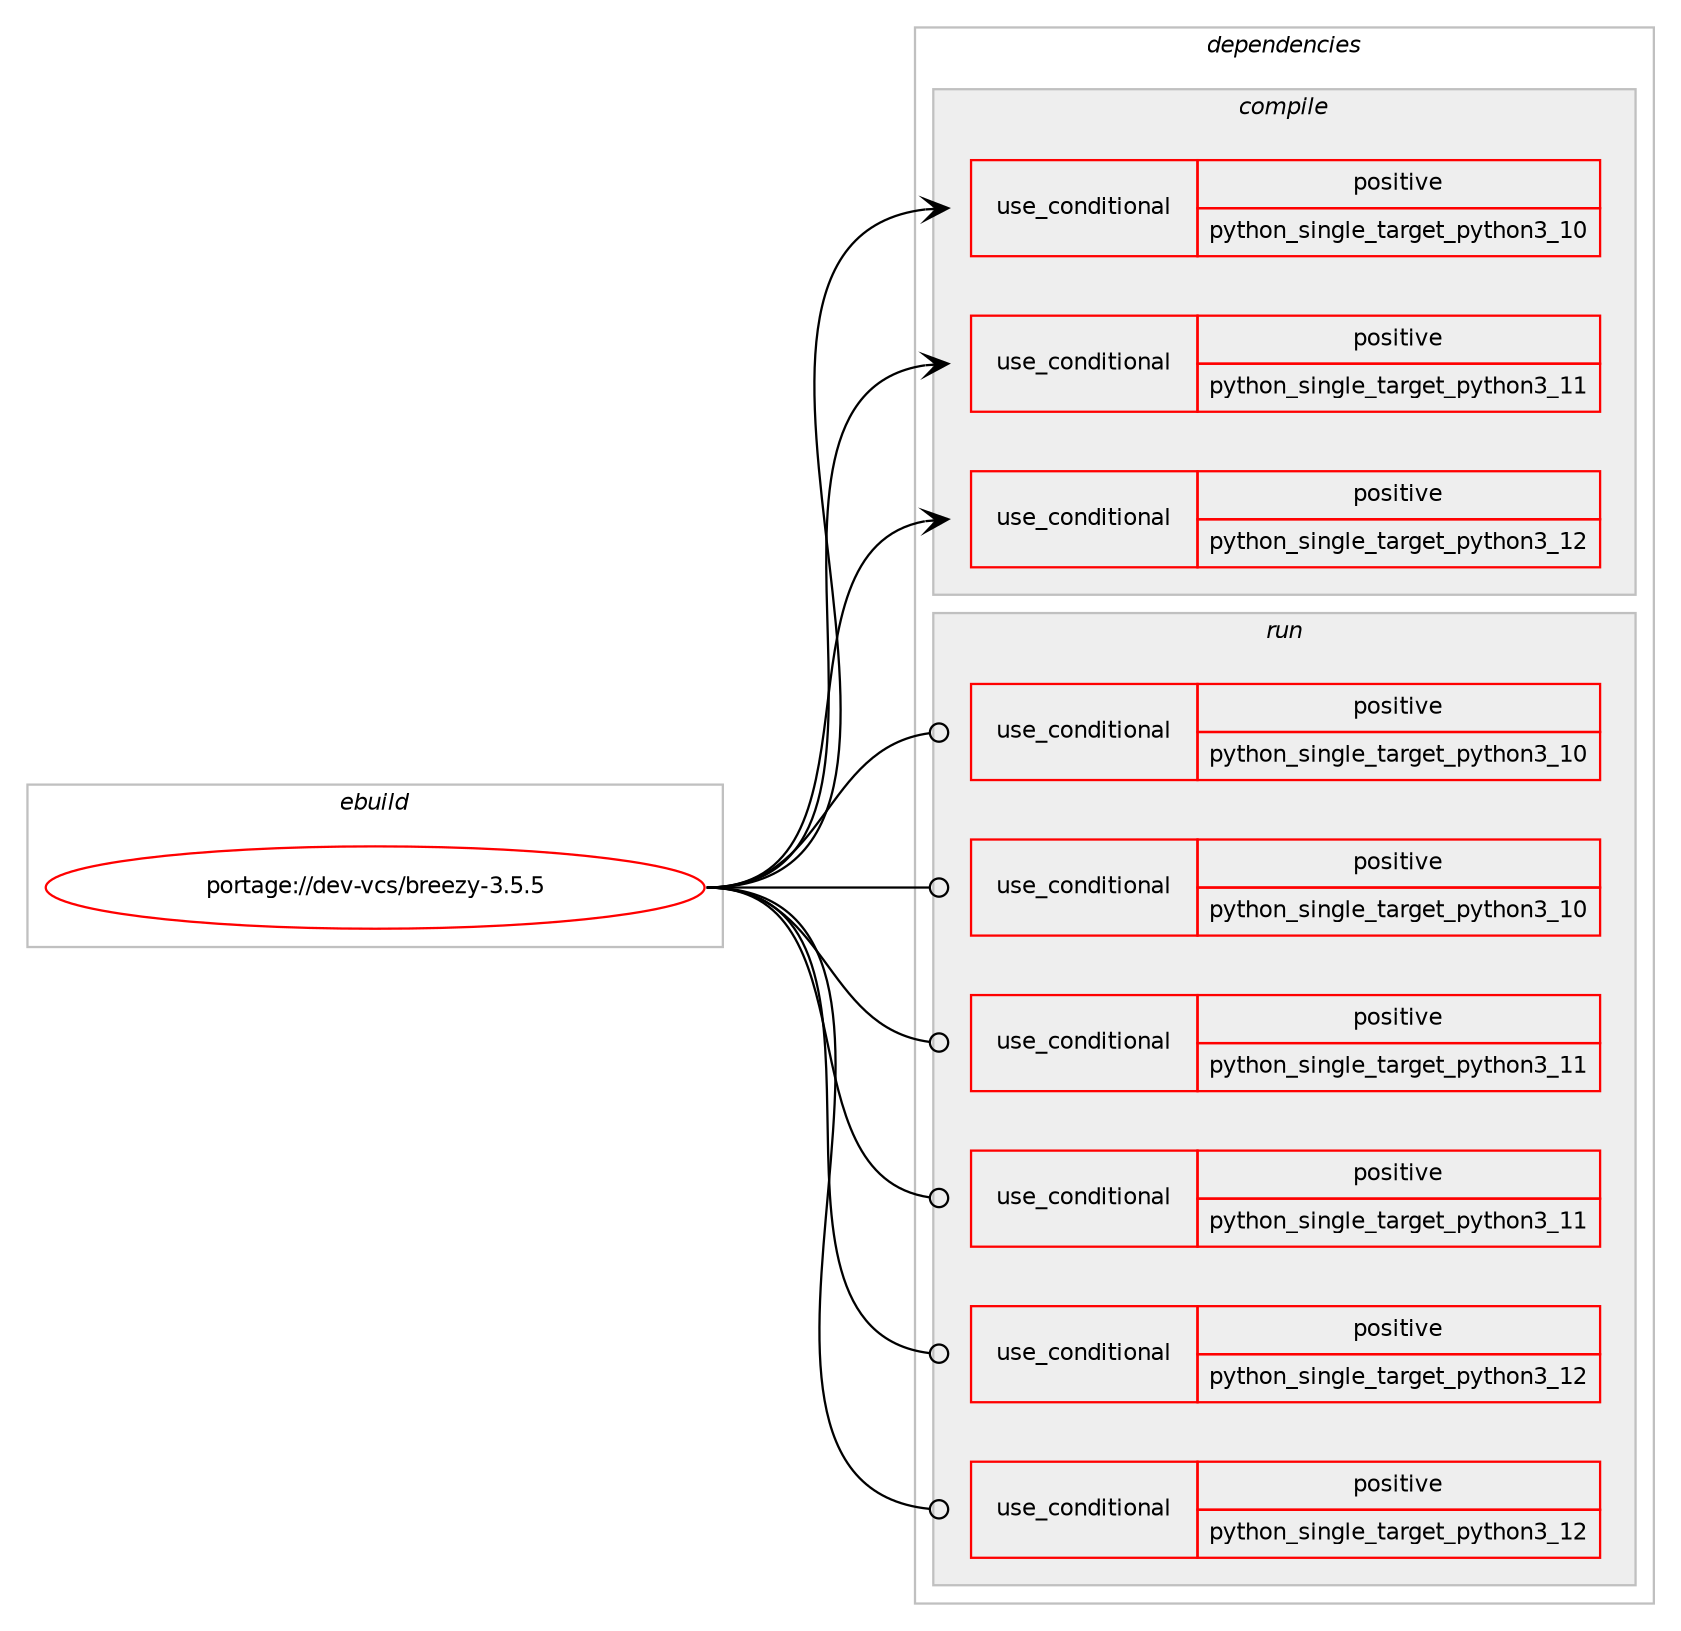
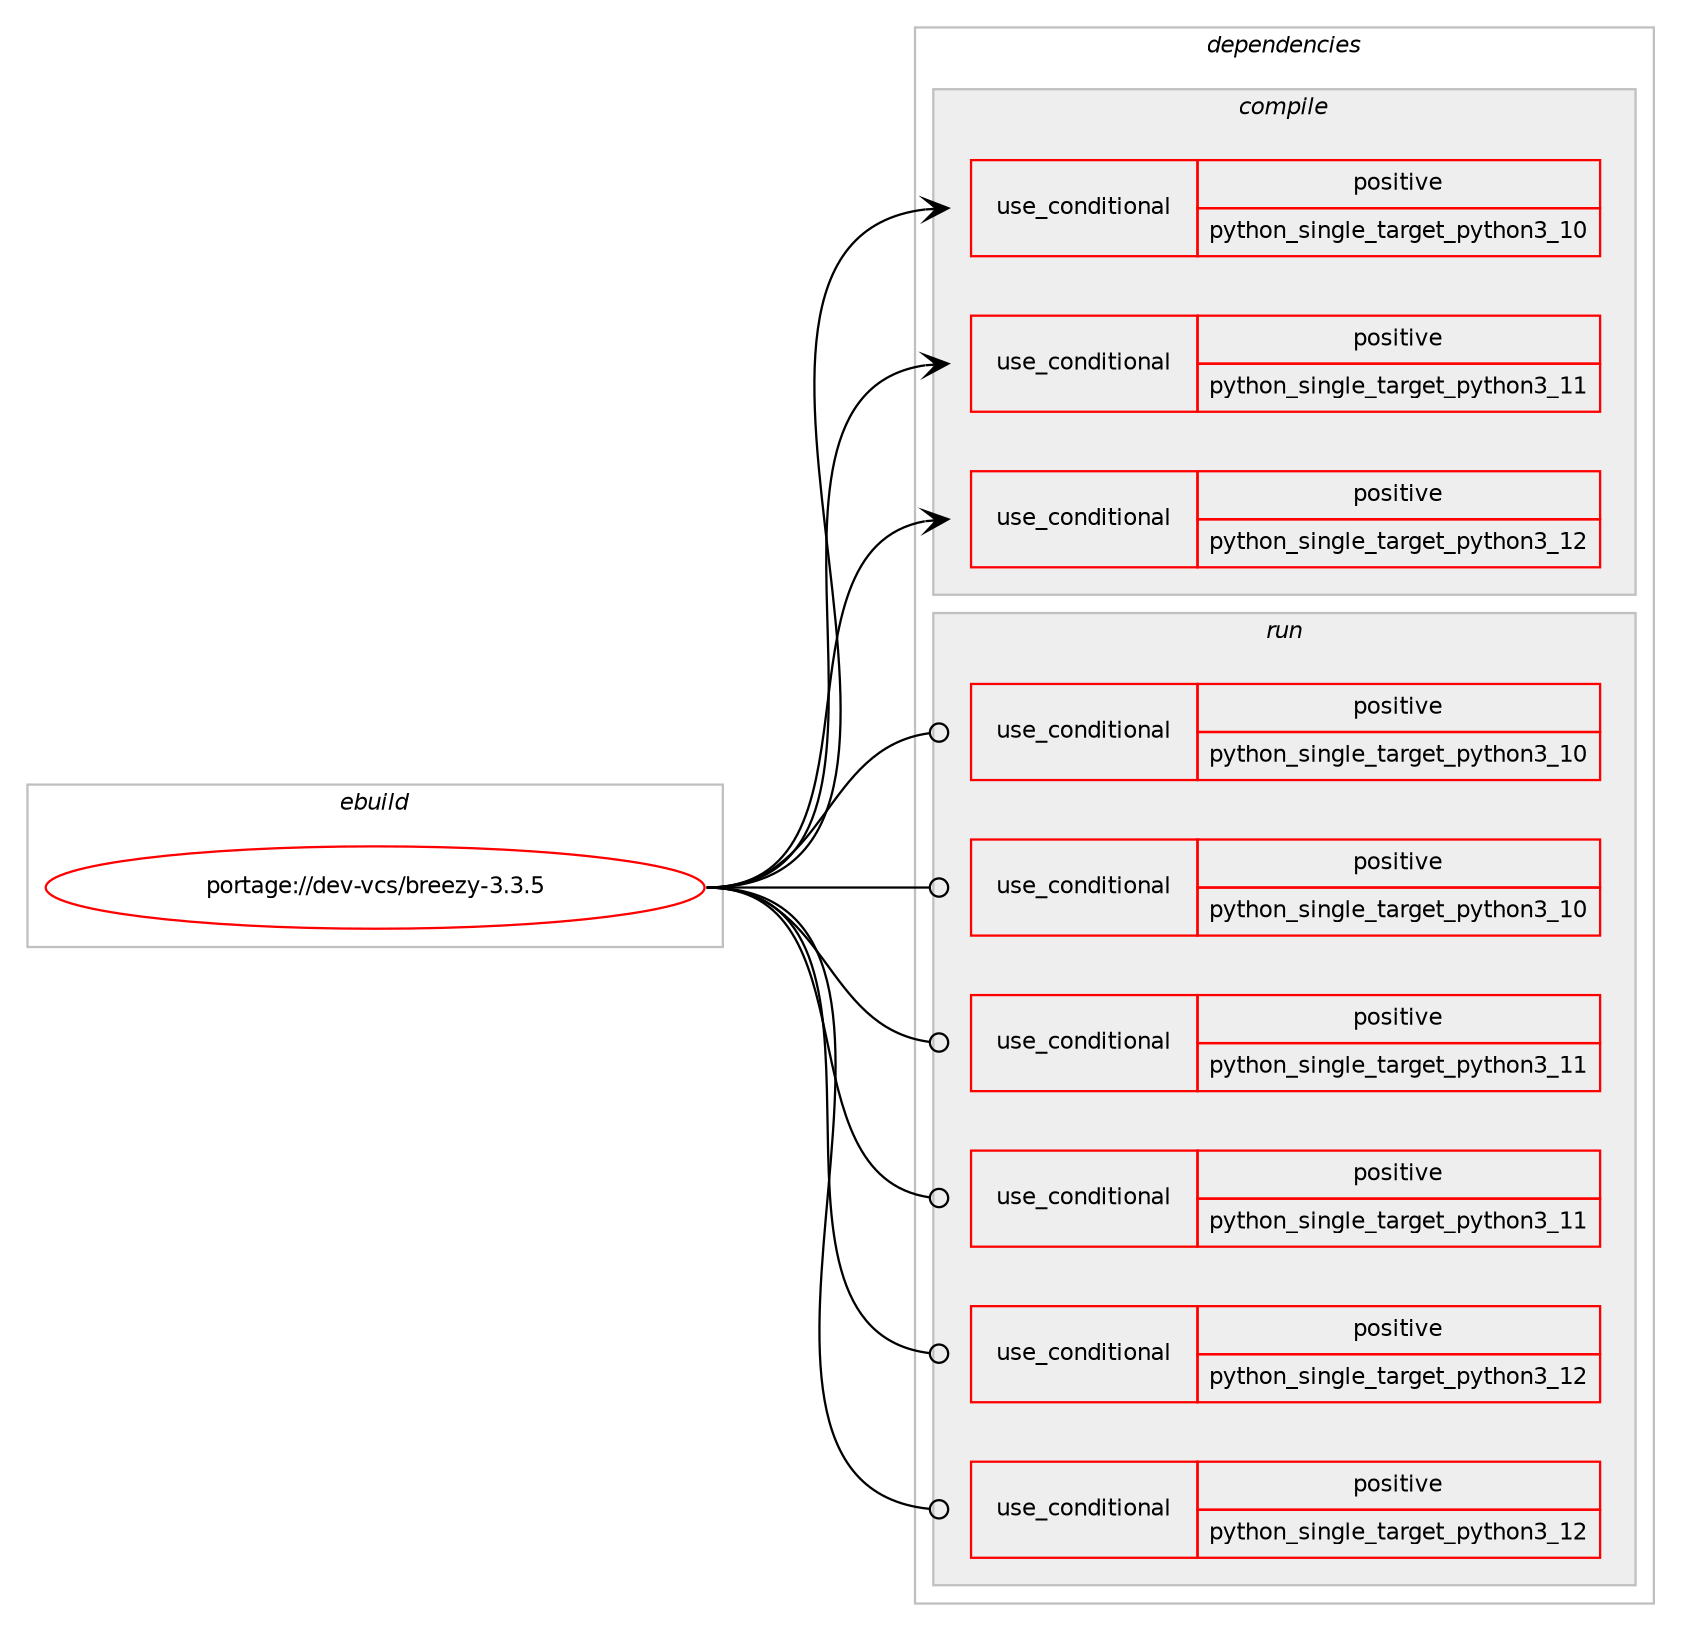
node "portage://dev-vcs/breezy-3.5.5": label "portage://dev-vcs/breezy-3.5.5" -> "portage://dev-vcs/breezy-3.3.5"
